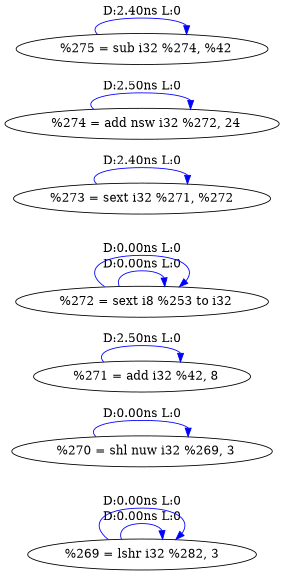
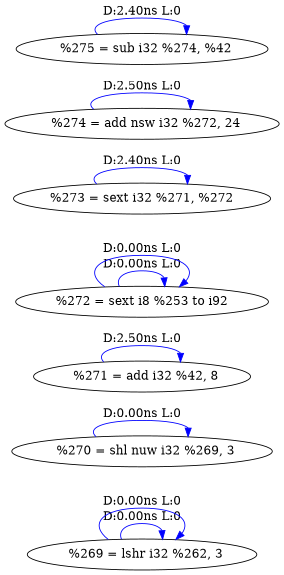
node "%272 = sext i8 %253 to i32": label "%272 = sext i8 %253 to i32" -> "%272 = sext i8 %253 to i92"
node "%269 = lshr i32 %282, 3": label "%269 = lshr i32 %282, 3" -> "%269 = lshr i32 %262, 3"
